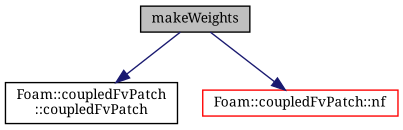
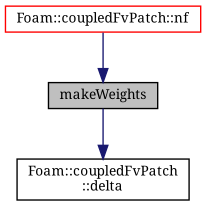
edge "makeWeights" -> "Foam::coupledFvPatch::nf": reversed
node "Foam::coupledFvPatch ::coupledFvPatch": label "Foam::coupledFvPatch ::coupledFvPatch" -> "Foam::coupledFvPatch ::delta"
